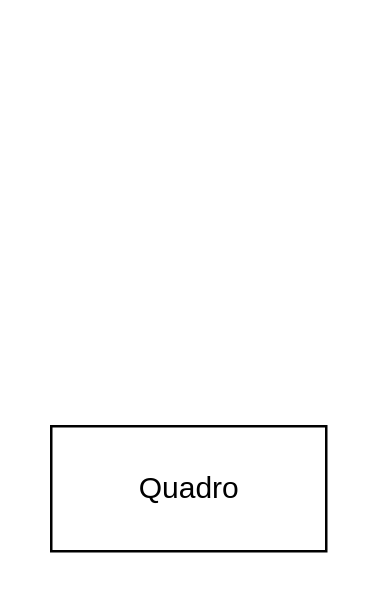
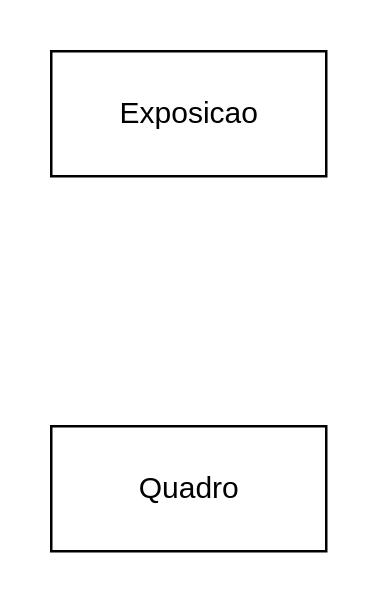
node "Exposicao": added
